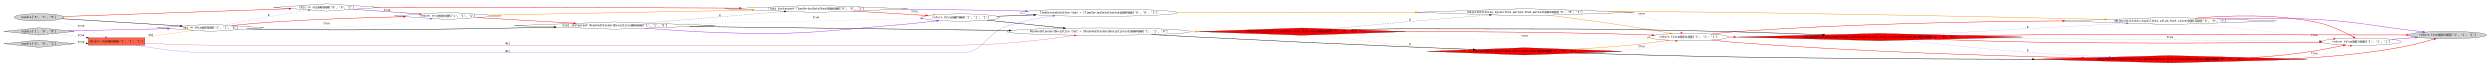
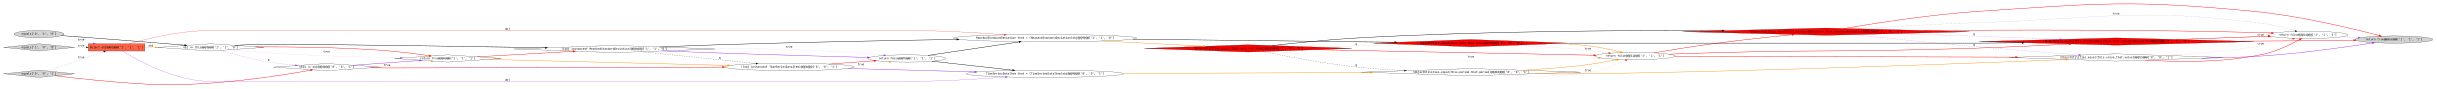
node "!(obj instanceof TimeSeriesDataItem)@@@6@@@['0', '0', '1']": shape diamond -> ellipse
edge "equals['0', '1', '0']" -> "this == obj@@@3@@@['0', '0', '1']": now "equals['0', '0', '1']" -> "this == obj@@@3@@@['0', '0', '1']"
edge "equals['1', '0', '0']" -> "obj == this@@@3@@@['1', '1', '0']": removed
edge "return false@@@14@@@['1', '1', '1']" -> "return true@@@16@@@['1', '1', '1']": style bold -> dashed
